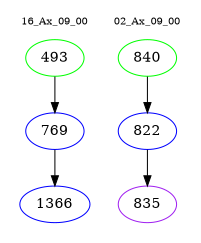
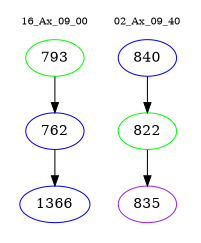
cluster "02_Ax_09_00": label "02_Ax_09_00" -> "02_Ax_09_40"
node "493": label "493" -> "793"
node "840": color green -> blue
node "769": label "769" -> "762"
node "822": color blue -> green
